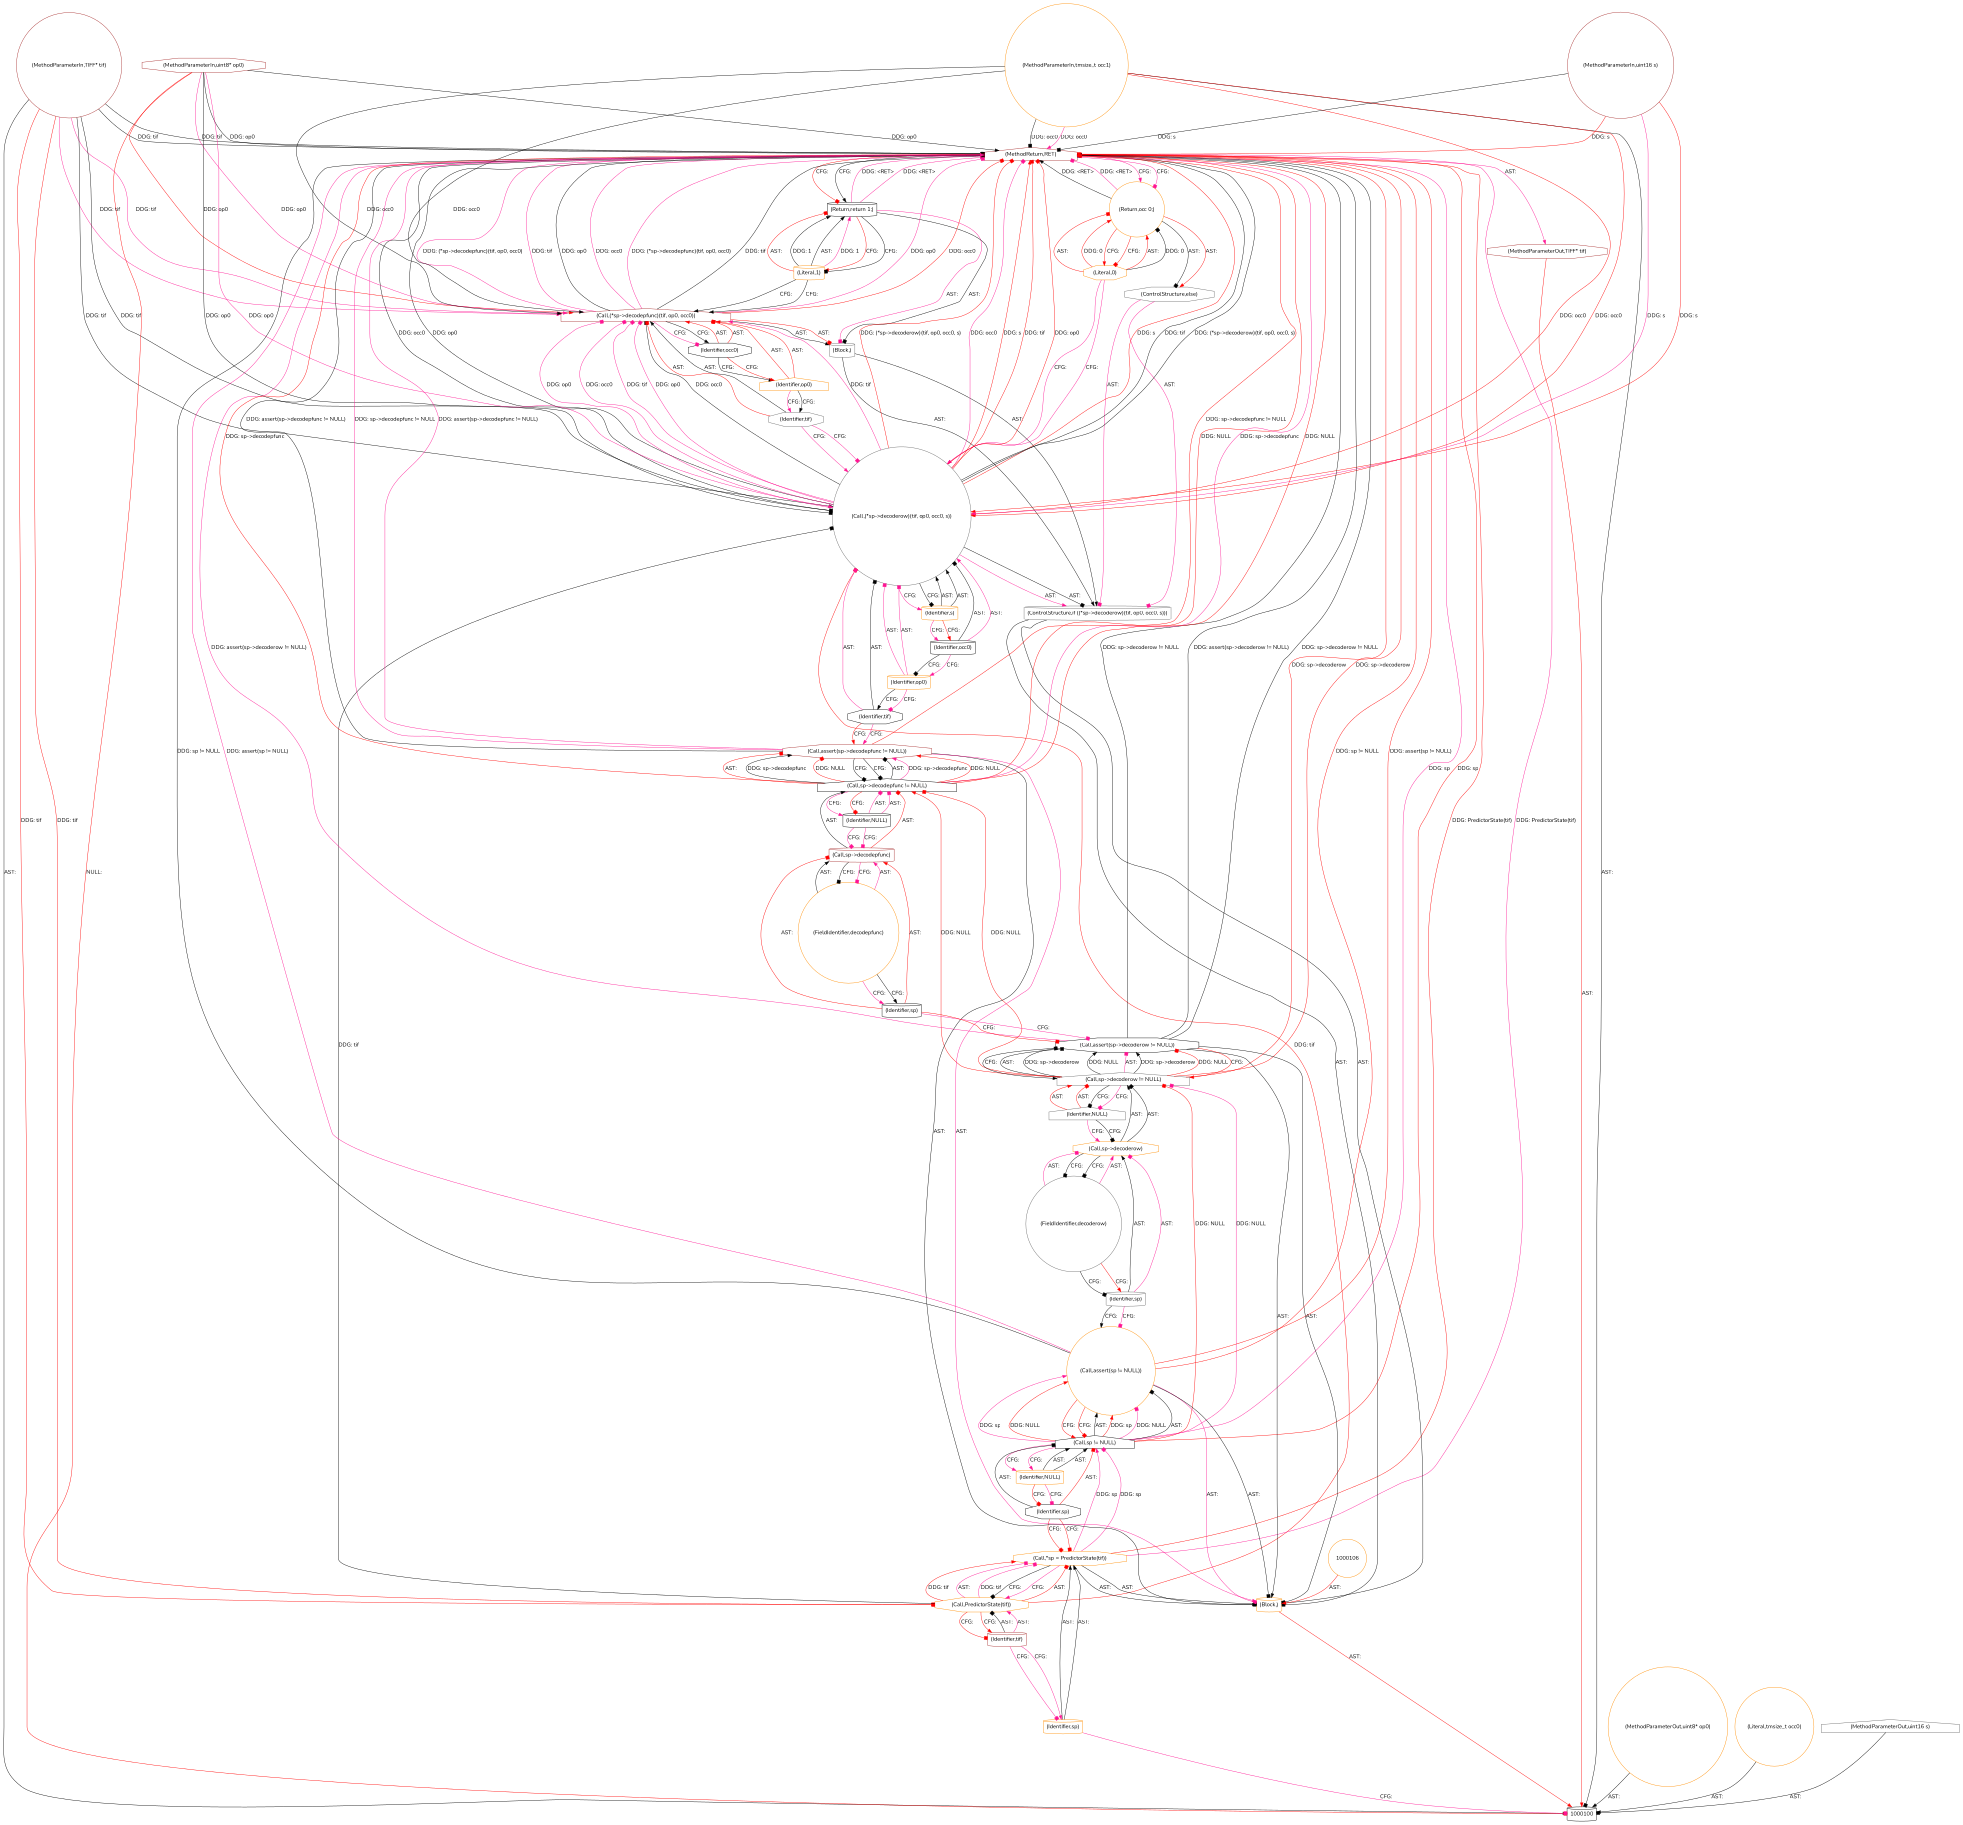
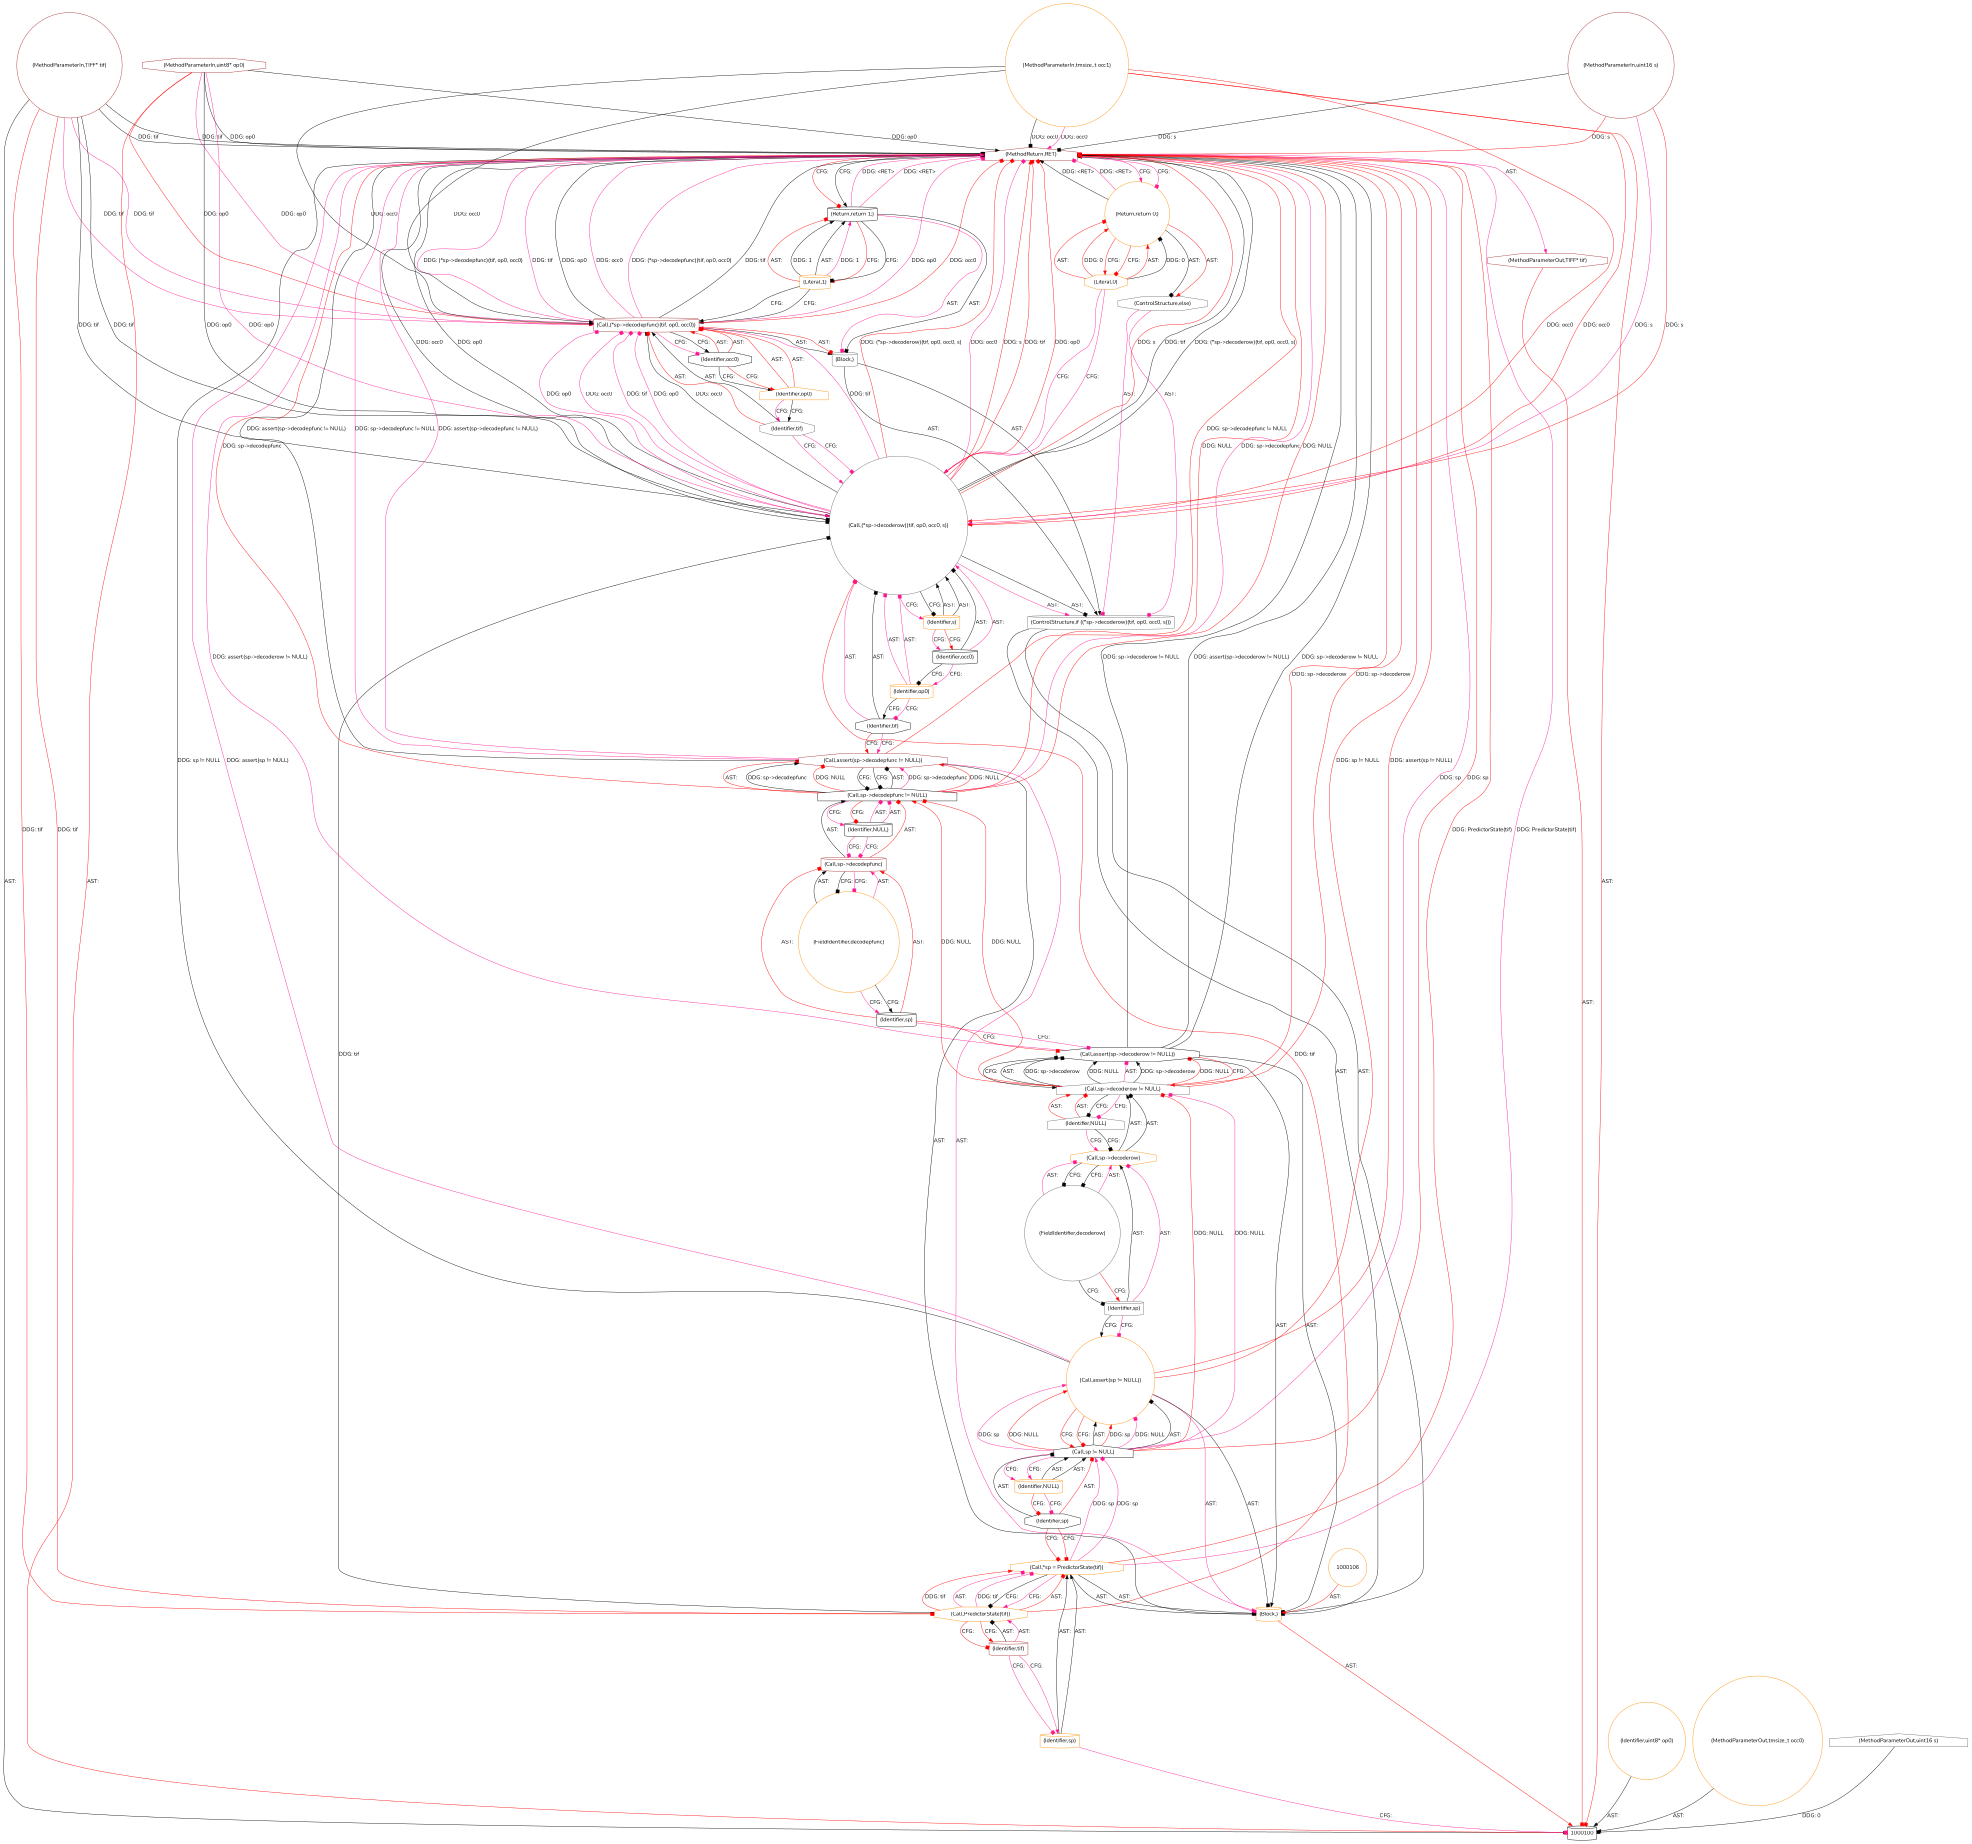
node "(Return,occ 0;)": label "(Return,occ 0;)" -> "(Return,return 0;)"
node "(Call,(*sp->decodepfunc)(tif, op0, occ0))": shape house -> cylinder
edge "(MethodParameterIn,tmsize_t occ1)" -> "1000100": color black -> red
edge "(MethodParameterIn,uint8* op0)" -> "1000100": label "NULL: " -> "AST: "
edge "(MethodParameterOut,TIFF* tif)" -> "1000100": arrowhead normal -> box
node "(MethodParameterOut,uint8* op0)": label "(MethodParameterOut,uint8* op0)" -> "(Identifier,uint8* op0)"
node "(Literal,tmsize_t occ0)": label "(Literal,tmsize_t occ0)" -> "(MethodParameterOut,tmsize_t occ0)"
edge "(MethodParameterOut,uint16 s)" -> "1000100": label "AST: " -> "DDG: 0"
